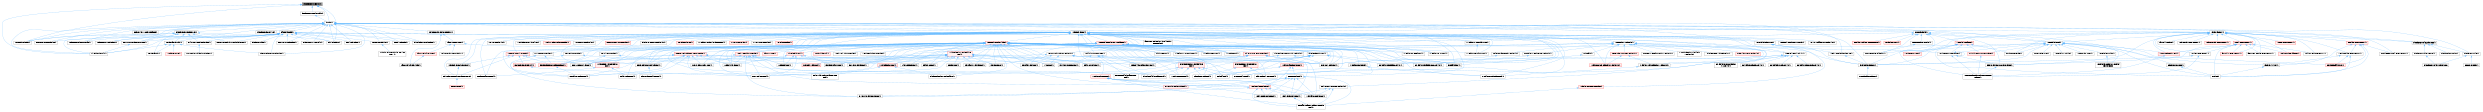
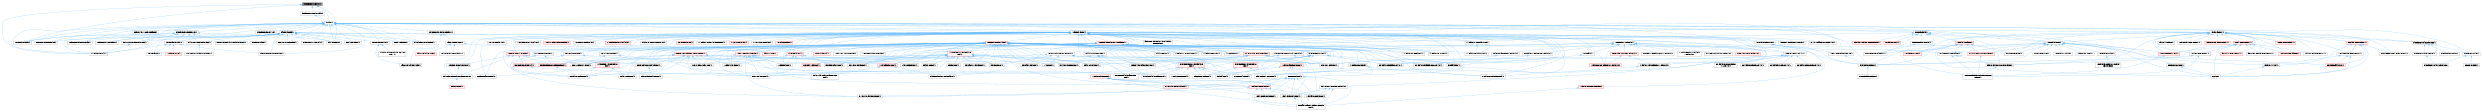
node "RecomputeUVsProperties.h": label "RecomputeUVsProperties.h" -> "UVToolSelectionHighlight.h"
node "SingleTargetWithSelection.h": label "SingleTargetWithSelection.h" -> "CurveControlPointsMechanic.h"
edge "GroomBindingBuilder.h" -> "GroomBindingAsset.h": now "GroomBindingBuilder.h" -> "ScreenRendering.h"
